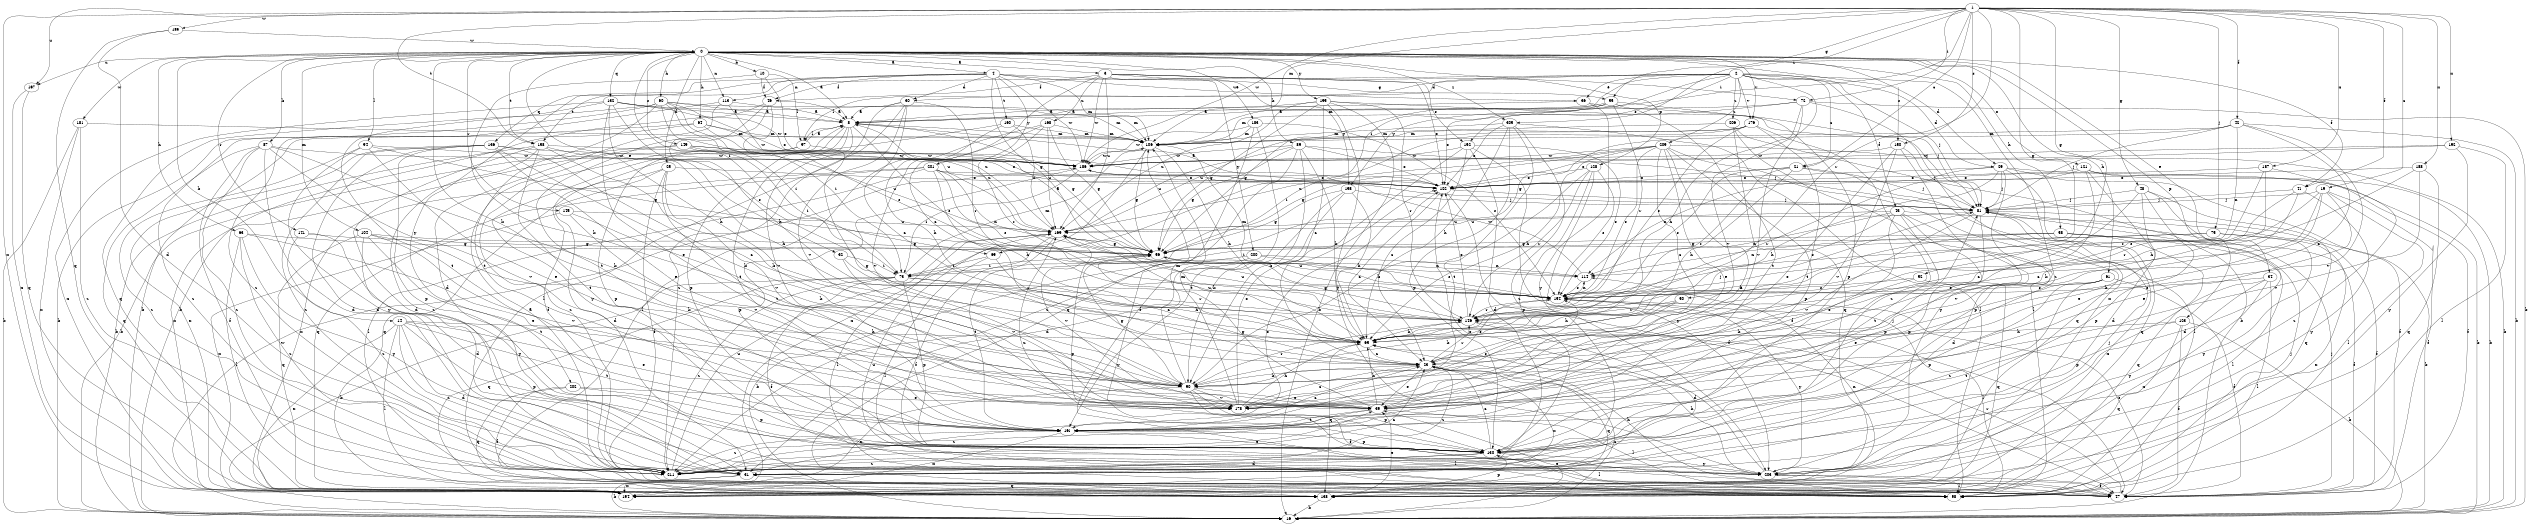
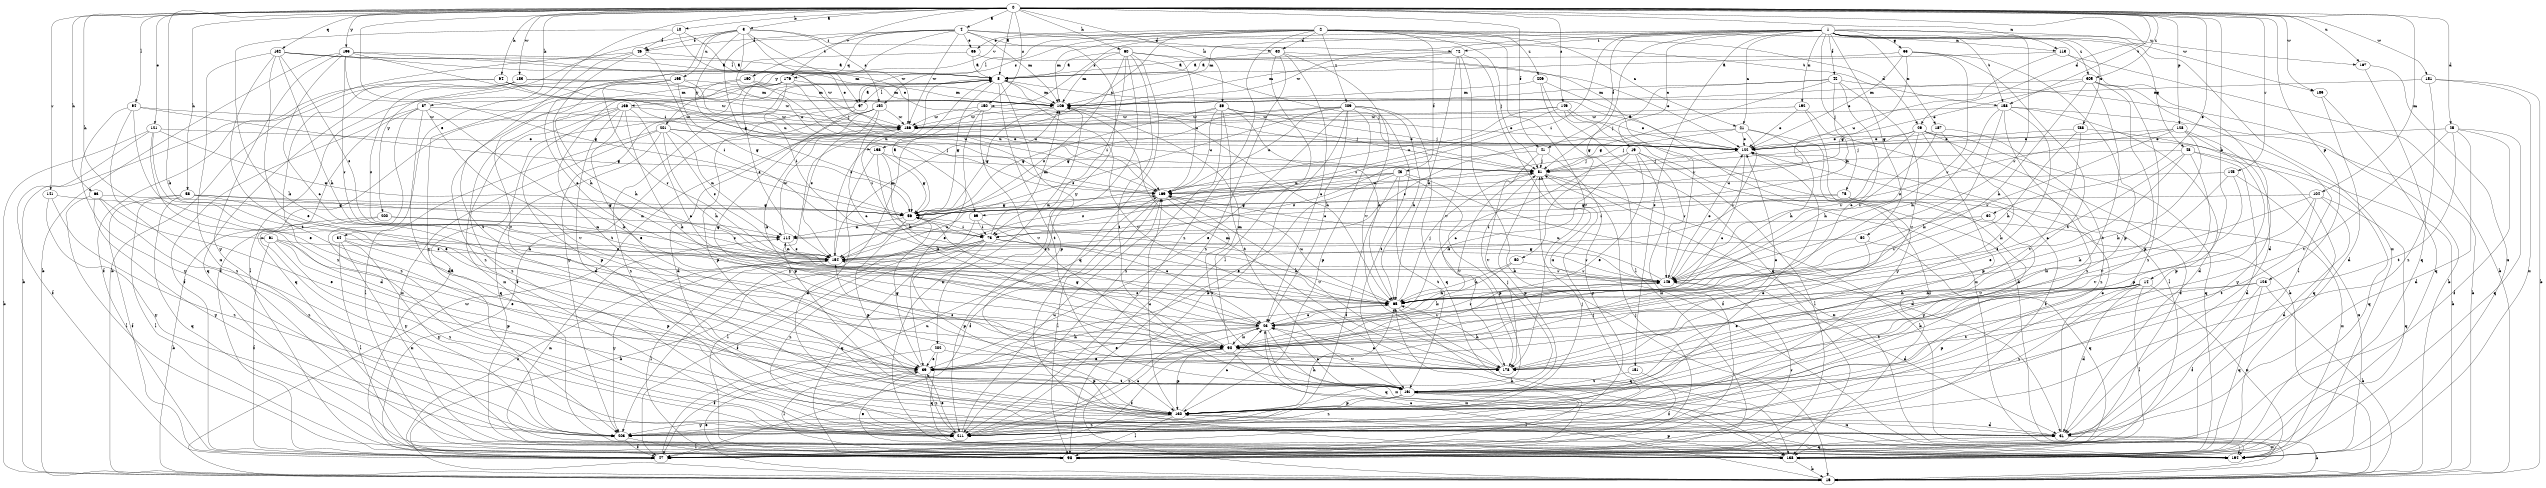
edge "185" -> "0": reversed
edge "4" -> "55": removed, label "g"
node "188": label "188" -> "488"
node "151": added
